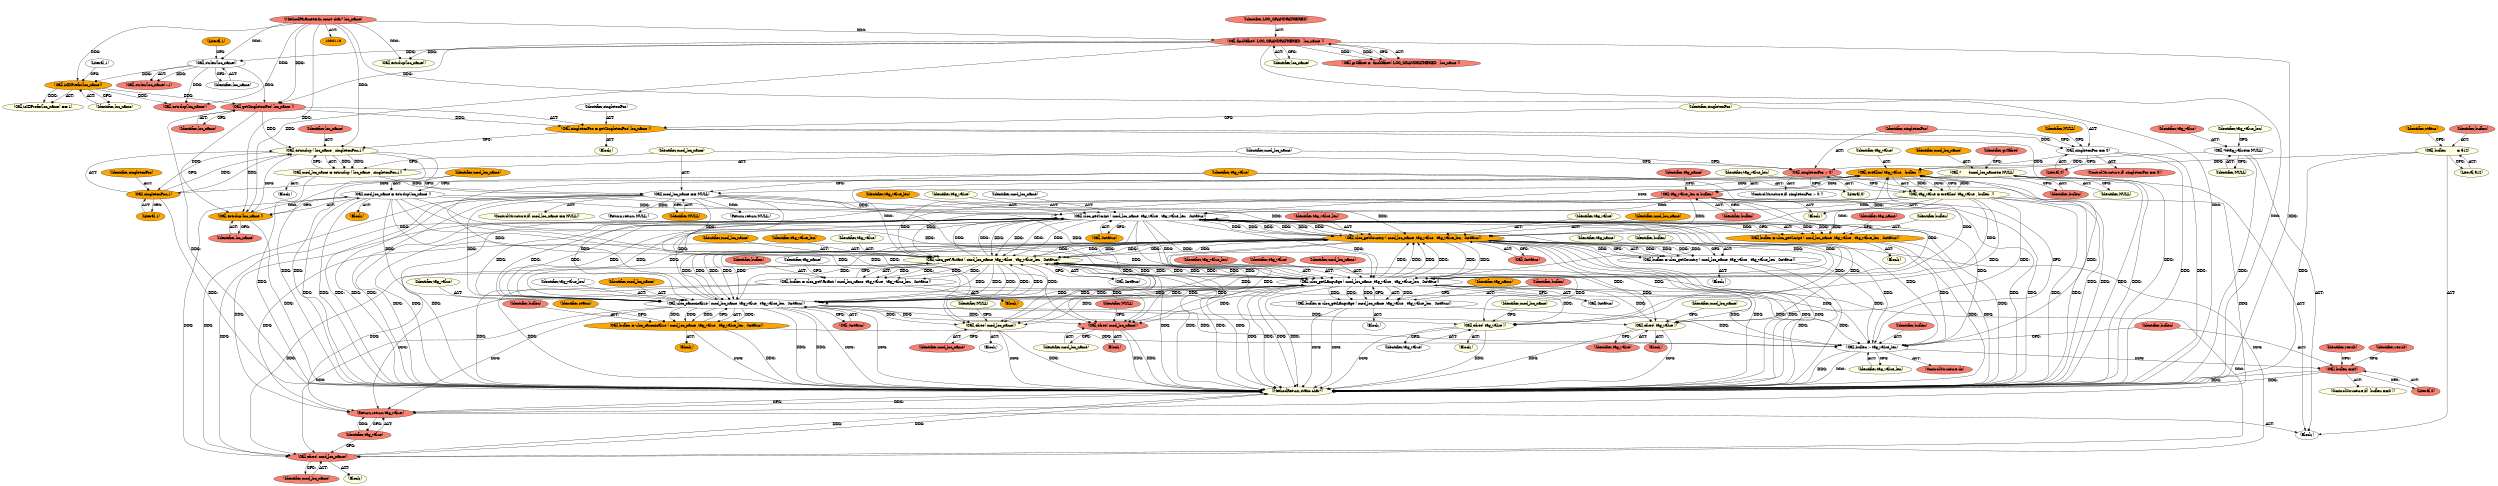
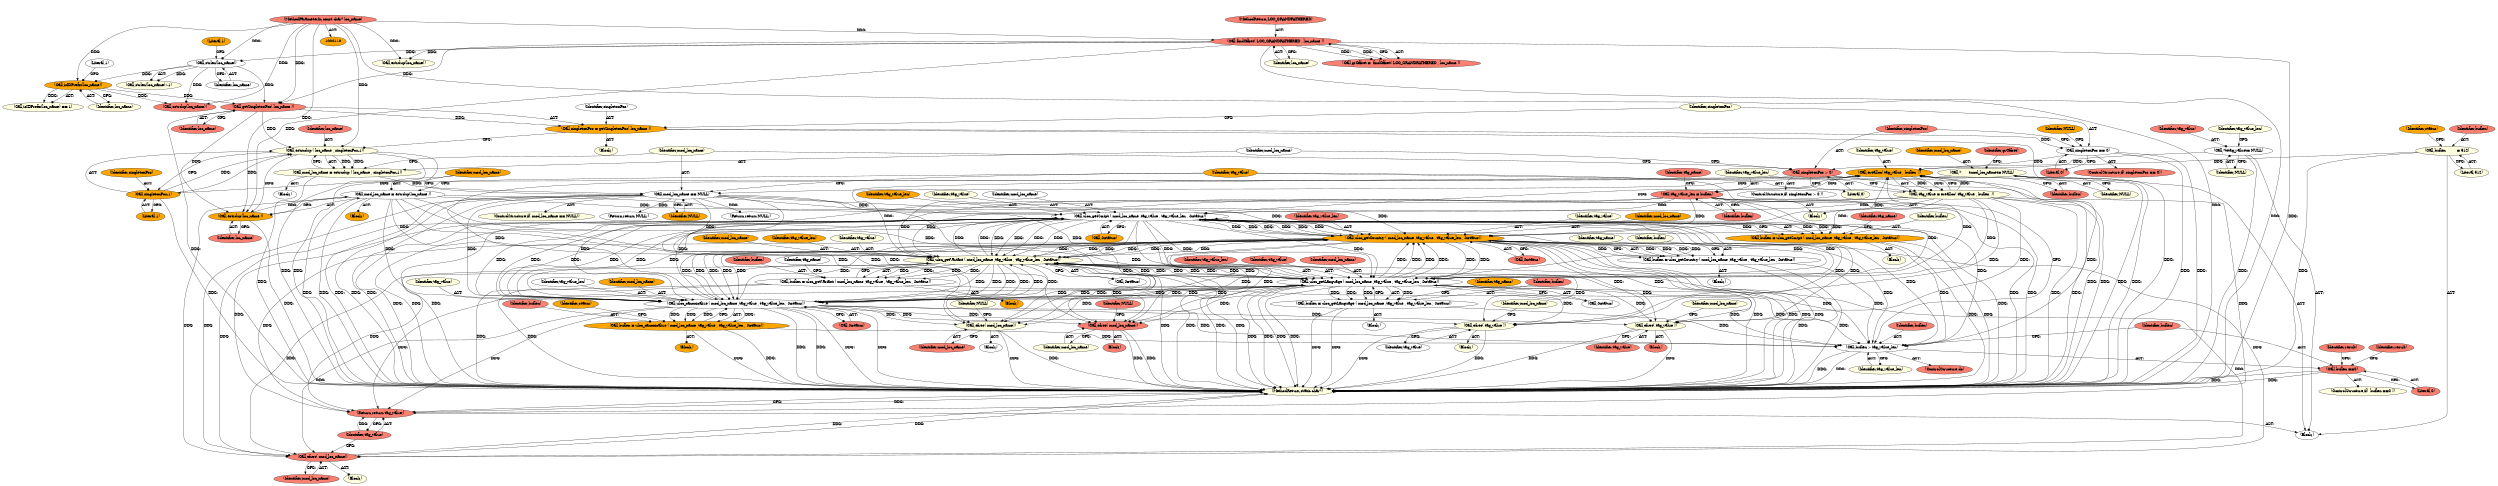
node "(Identifier,LOC_GRANDFATHERED)": label "(Identifier,LOC_GRANDFATHERED)" -> "(MethodReturn,LOC_GRANDFATHERED)"
node "(Call,strlen(loc_name)>1)": fillcolor salmon -> lightyellow
edge "(Call,buflen > tag_value_len)" -> "(Call,buflen ==0)": label "DDG: " -> "AST: "
